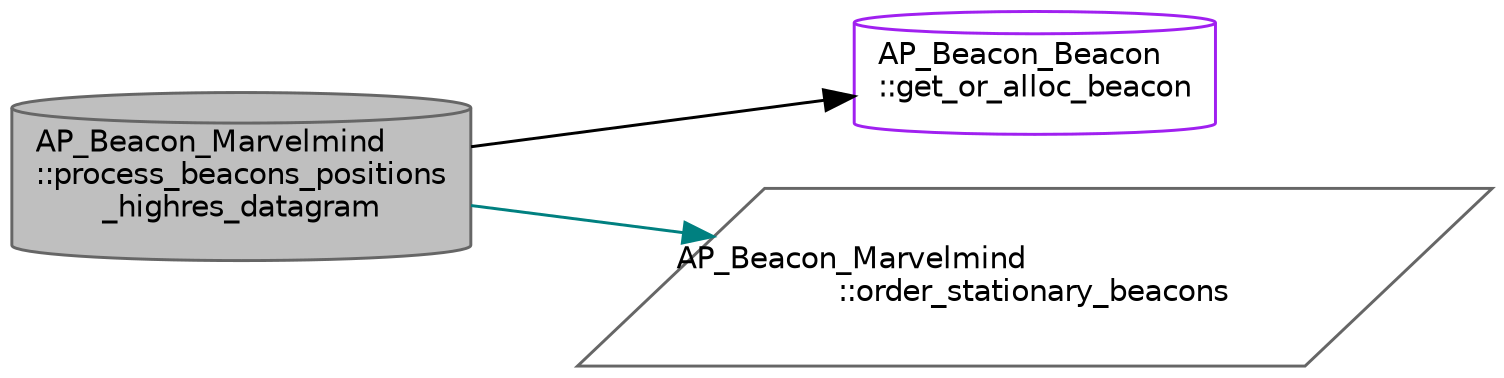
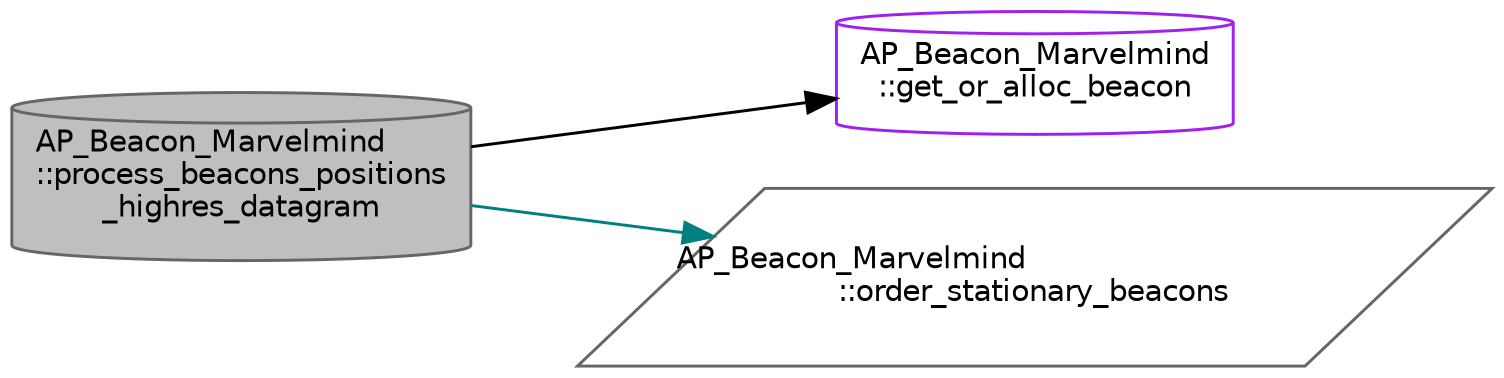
node "AP_Beacon_Beacon ::get_or_alloc_beacon": label "AP_Beacon_Beacon ::get_or_alloc_beacon" -> "AP_Beacon_Marvelmind ::get_or_alloc_beacon"
